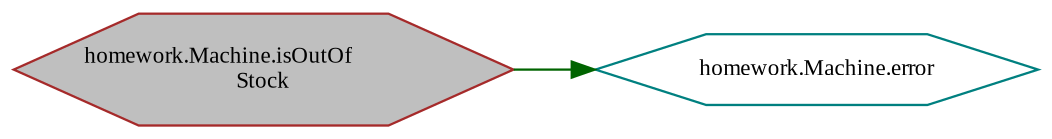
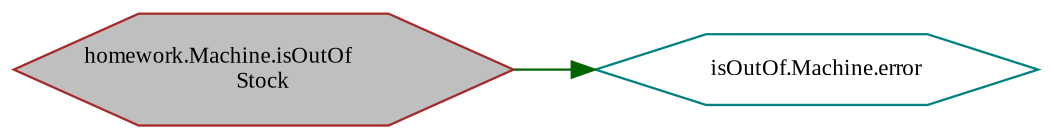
node "homework.Machine.error": label "homework.Machine.error" -> "isOutOf.Machine.error"
